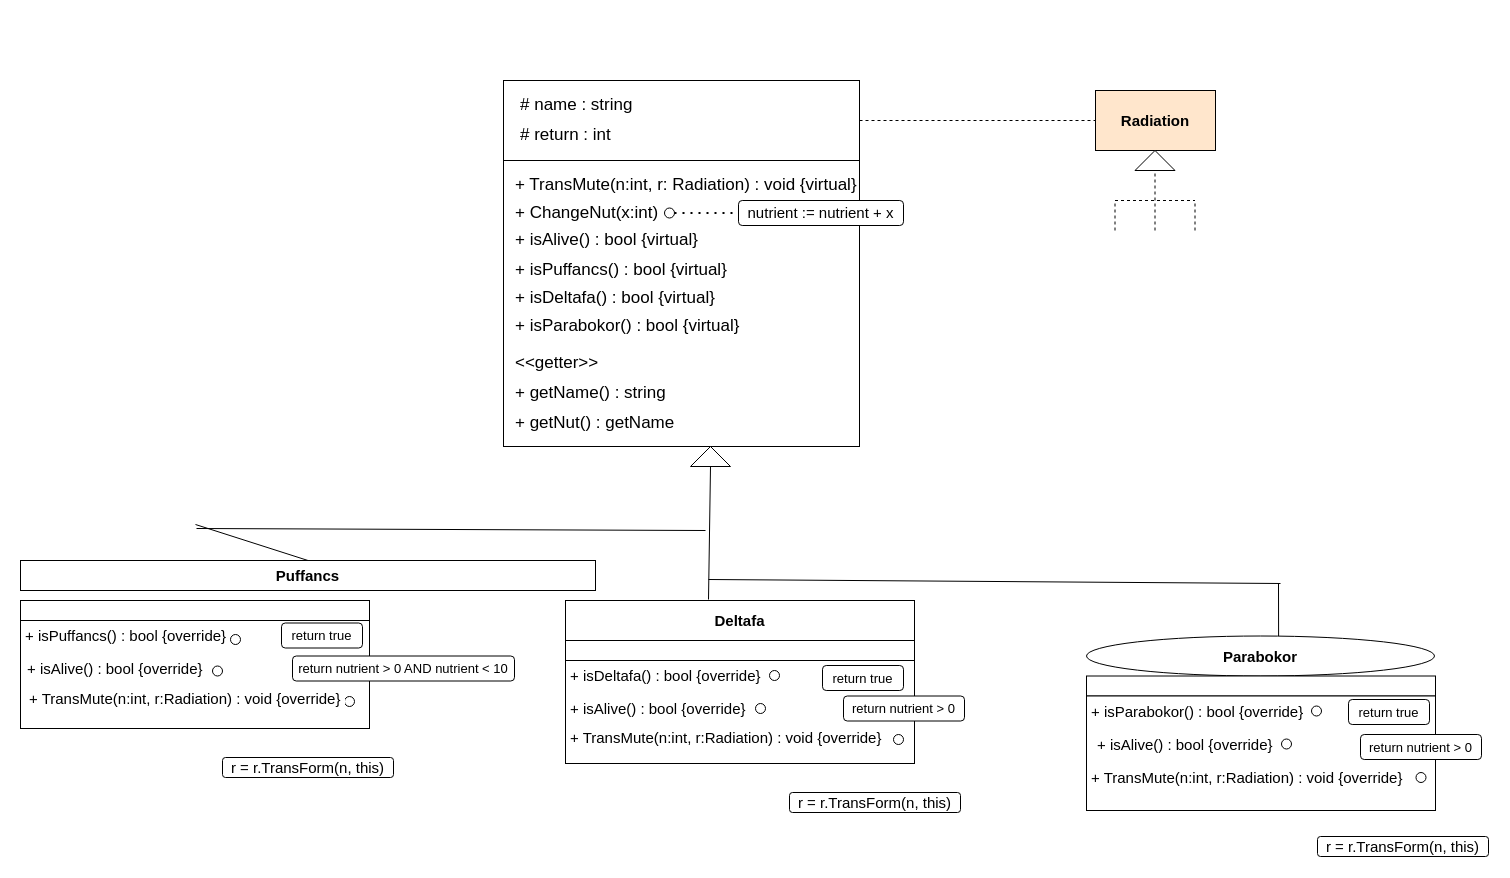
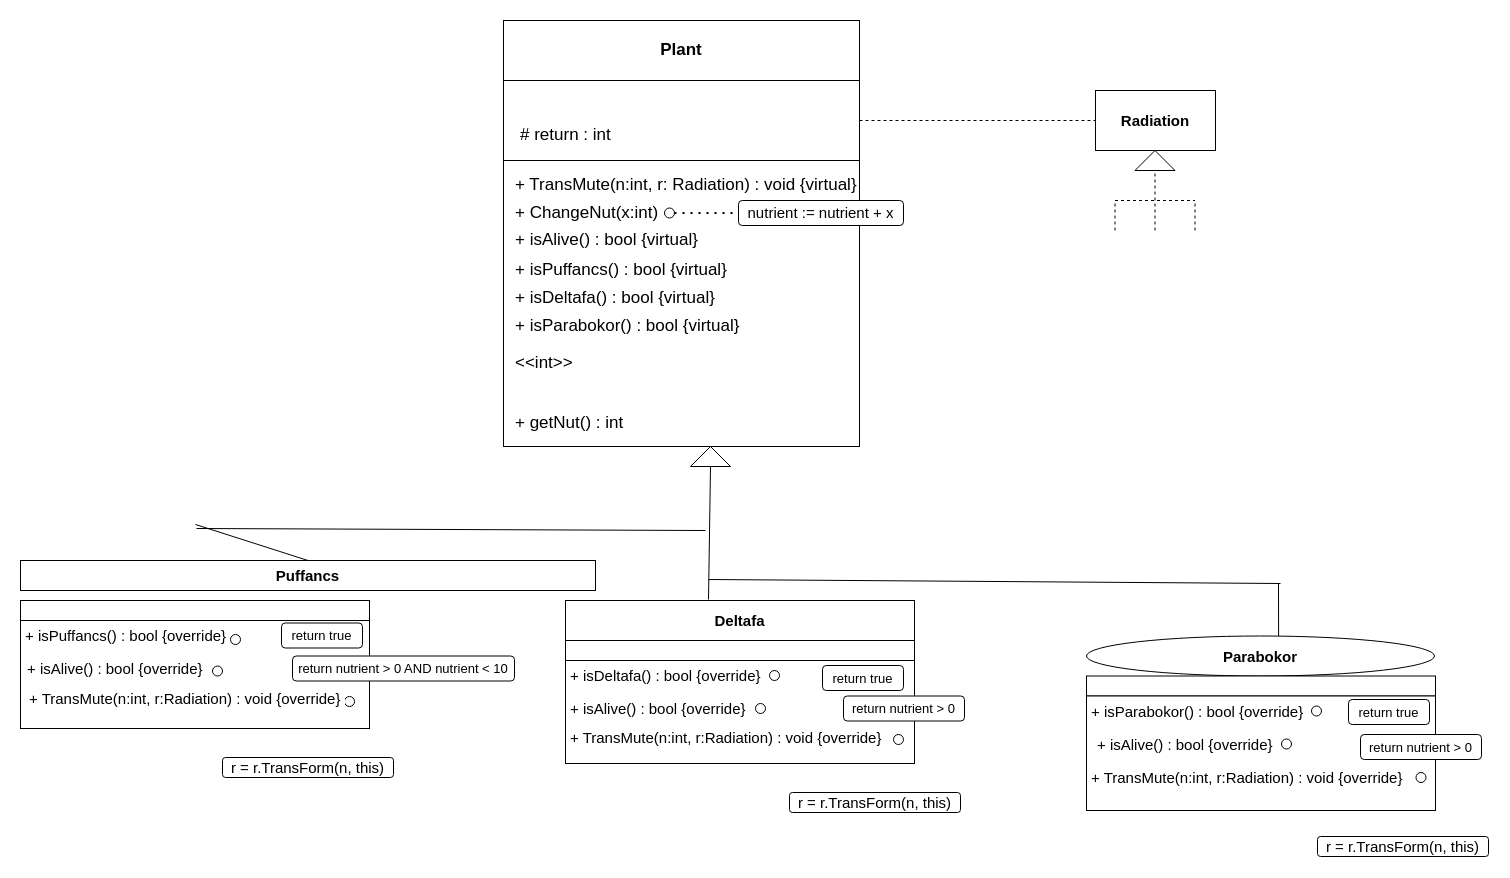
node "Plant": added
node "# name : string": removed
node "Radiation": fillcolor #ffe6cc -> #ffffff
node "<<getter>>": label "<<getter>>" -> "<<int>>"
node "+ getName() : string": removed
node "+ getNut() : getName": label "+ getNut() : getName" -> "+ getNut() : int"
